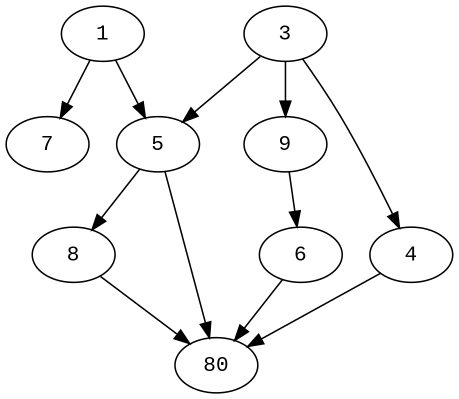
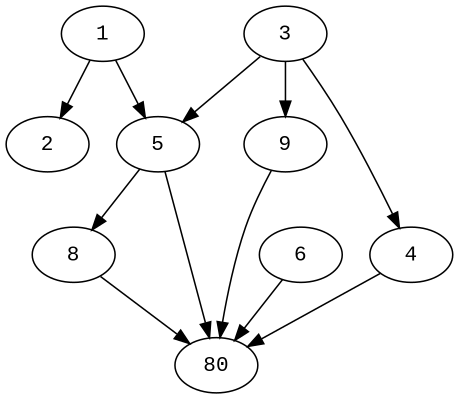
node "7": label "7" -> "2"
edge "9" -> "6": now "9" -> "80"
